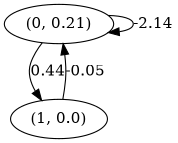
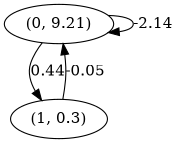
node "(0, 0.21)": label "(0, 0.21)" -> "(0, 9.21)"
node "(1, 0.0)": label "(1, 0.0)" -> "(1, 0.3)"
